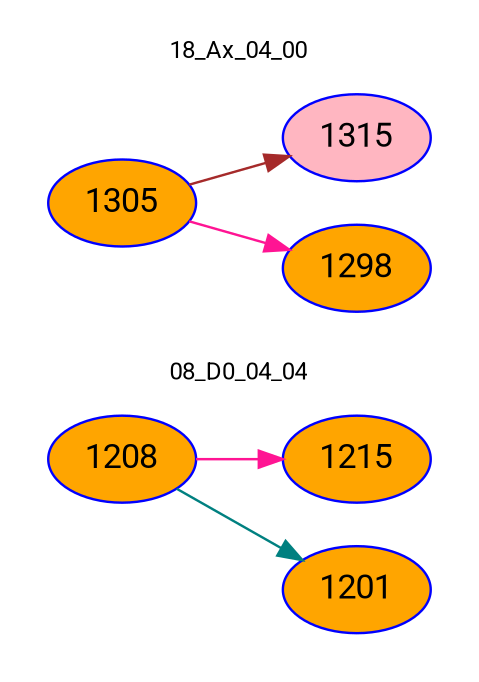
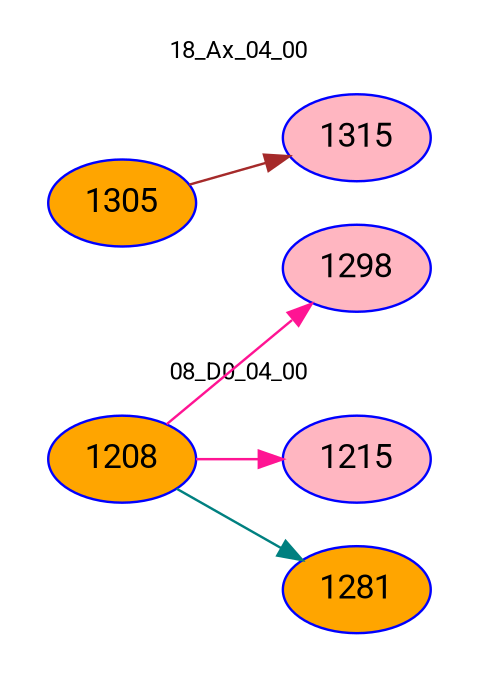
edge "1305" -> "1298": now "1208" -> "1298"
node "1298": fillcolor orange -> lightpink
cluster "08_D0_04_04": label "08_D0_04_04" -> "08_D0_04_00"
node "1215": fillcolor orange -> lightpink
node "1201": label "1201" -> "1281"
